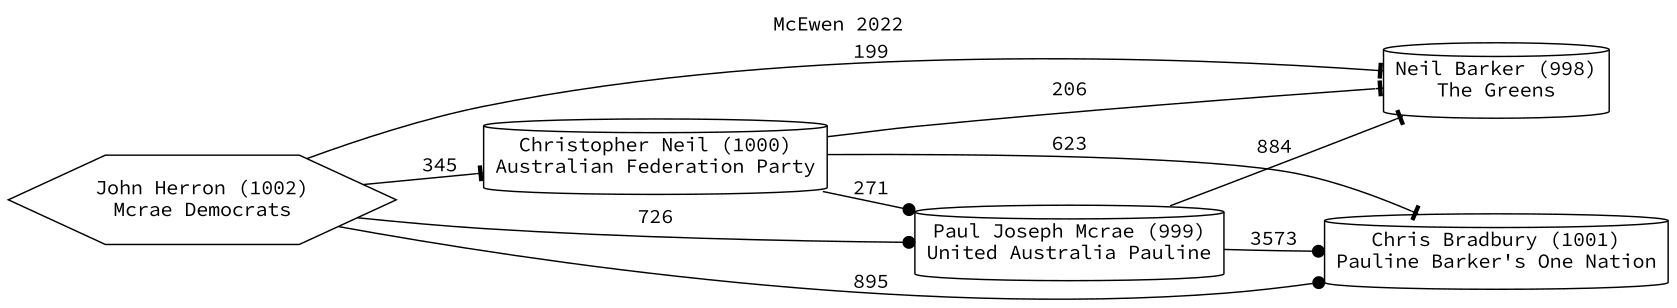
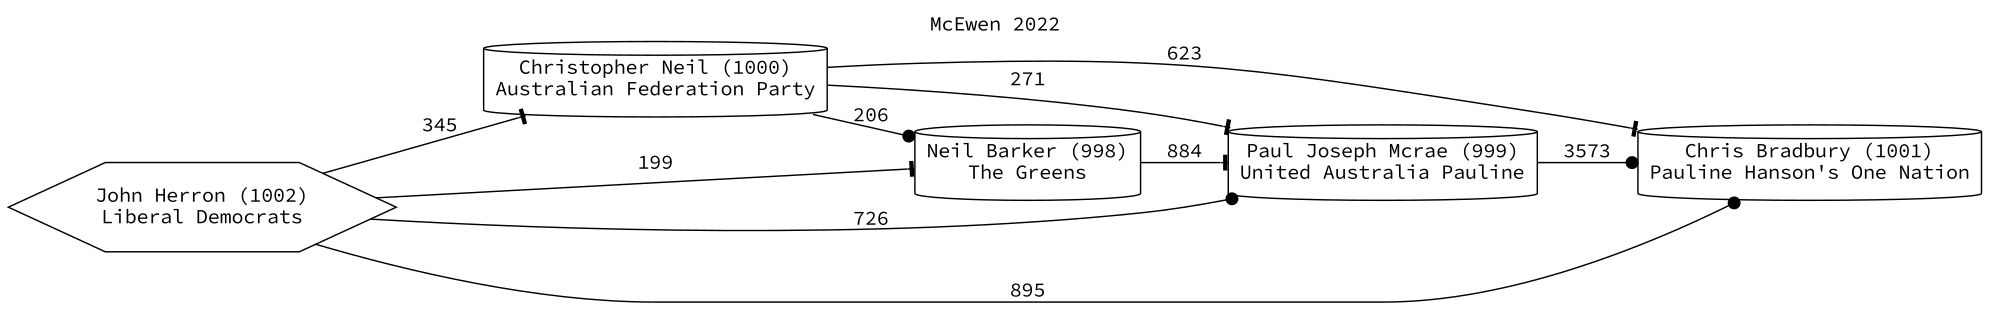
edge "Christopher Neil (1000) Australian Federation Party" -> "Neil Barker (998) The Greens": arrowhead tee -> dot
edge "Paul Joseph Mcrae (999) United Australia Pauline" -> "Neil Barker (998) The Greens": reversed
node "John Herron (1002) Mcrae Democrats": label "John Herron (1002) Mcrae Democrats" -> "John Herron (1002) Liberal Democrats"
edge "Christopher Neil (1000) Australian Federation Party" -> "Paul Joseph Mcrae (999) United Australia Pauline": arrowhead dot -> tee
node "Chris Bradbury (1001) Pauline Barker's One Nation": label "Chris Bradbury (1001) Pauline Barker's One Nation" -> "Chris Bradbury (1001) Pauline Hanson's One Nation"
